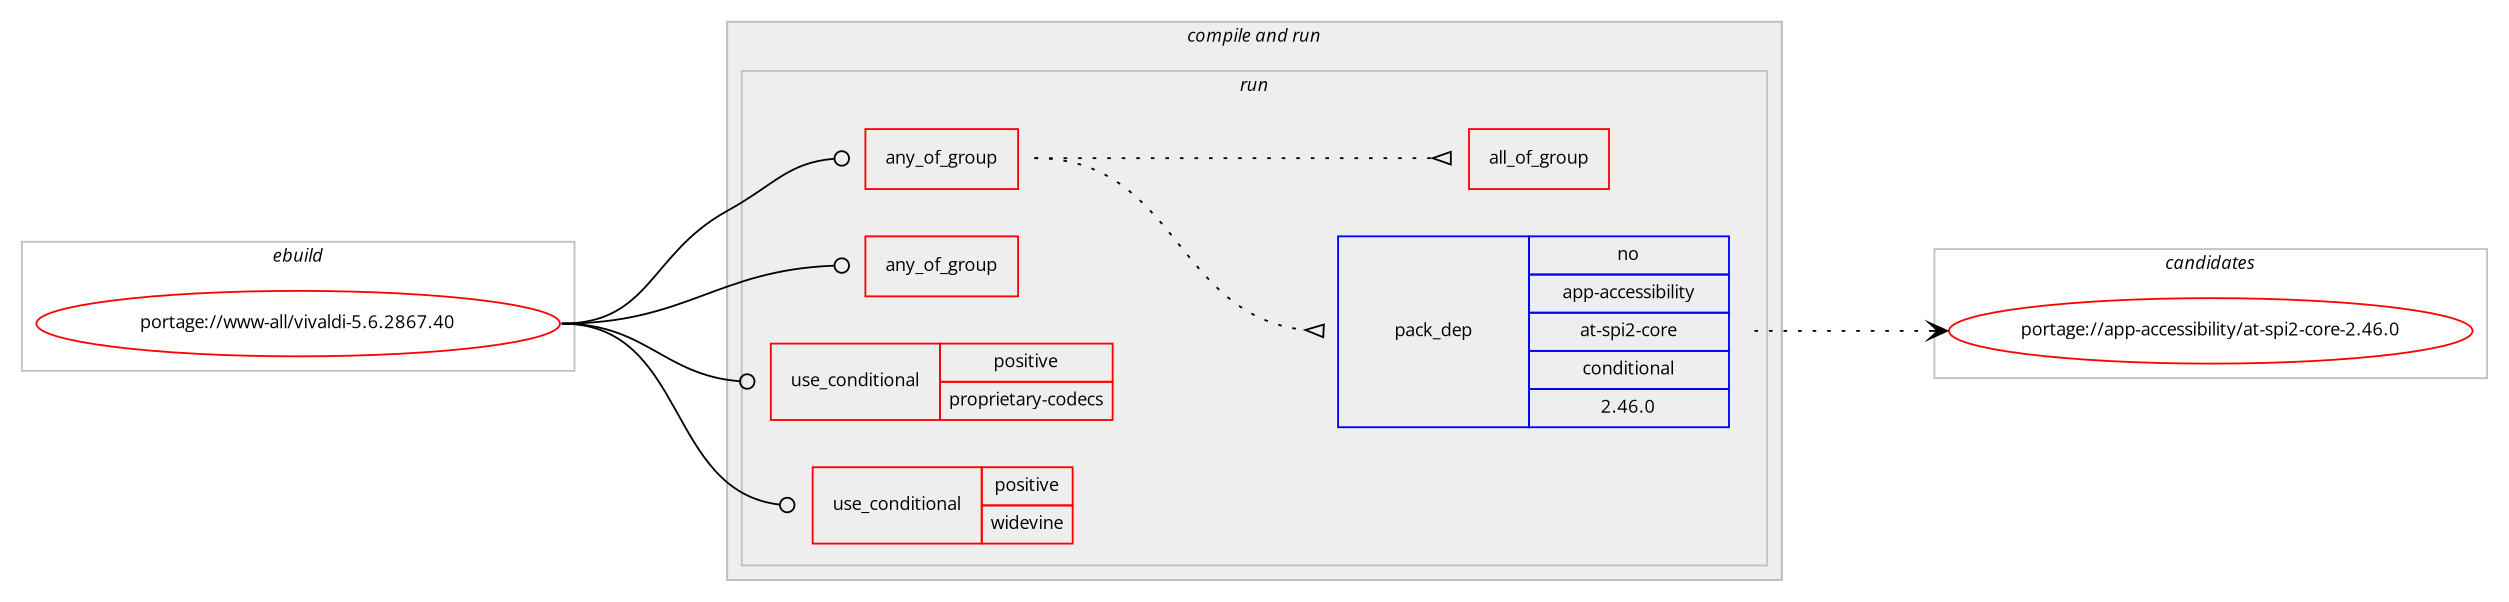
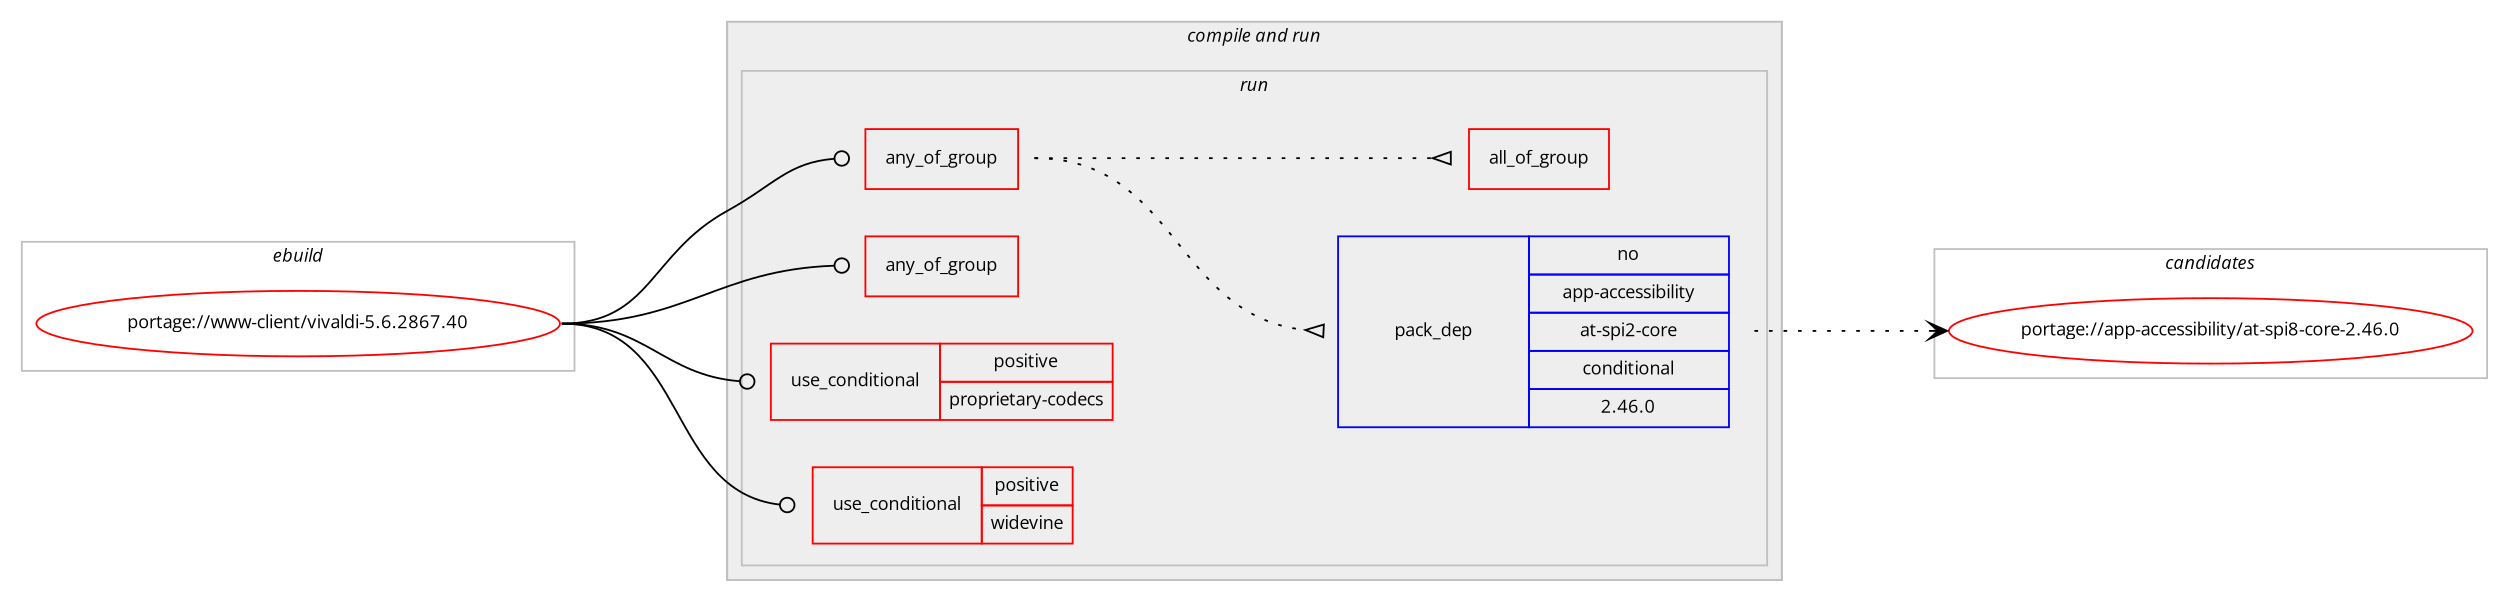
node "portage://www-all/vivaldi-5.6.2867.40": label "portage://www-all/vivaldi-5.6.2867.40" -> "portage://www-client/vivaldi-5.6.2867.40"
node "portage://app-accessibility/at-spi2-core-2.46.0": label "portage://app-accessibility/at-spi2-core-2.46.0" -> "portage://app-accessibility/at-spi8-core-2.46.0"
